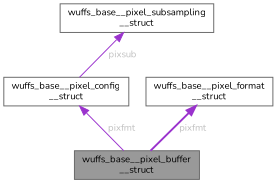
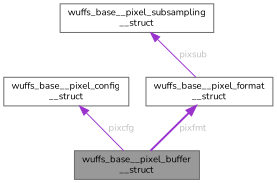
edge "wuffs_base__pixel_config __struct" -> "wuffs_base__pixel_subsampling __struct": now "wuffs_base__pixel_format __struct" -> "wuffs_base__pixel_subsampling __struct"
edge "wuffs_base__pixel_buffer __struct" -> "wuffs_base__pixel_config __struct": label " pixfmt" -> " pixcfg"
